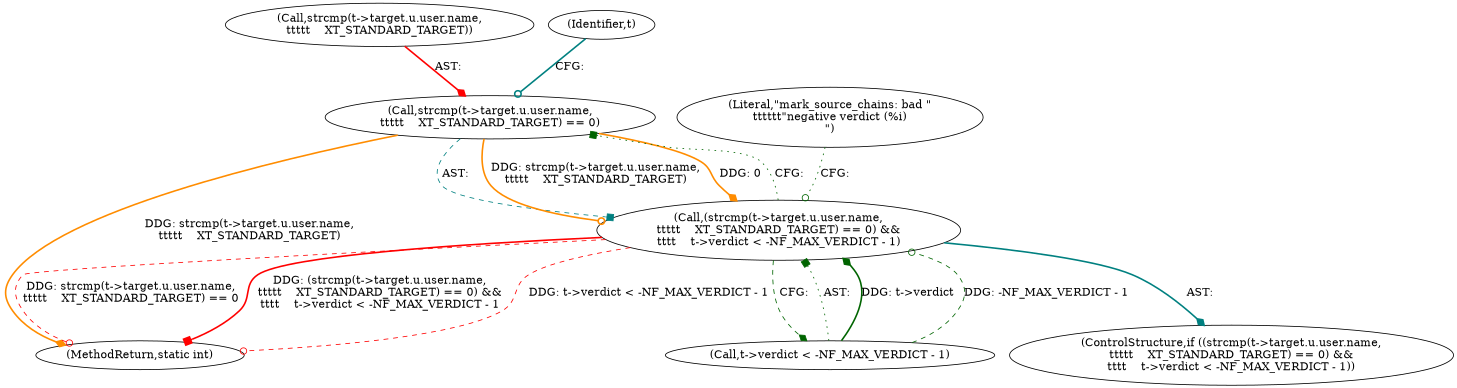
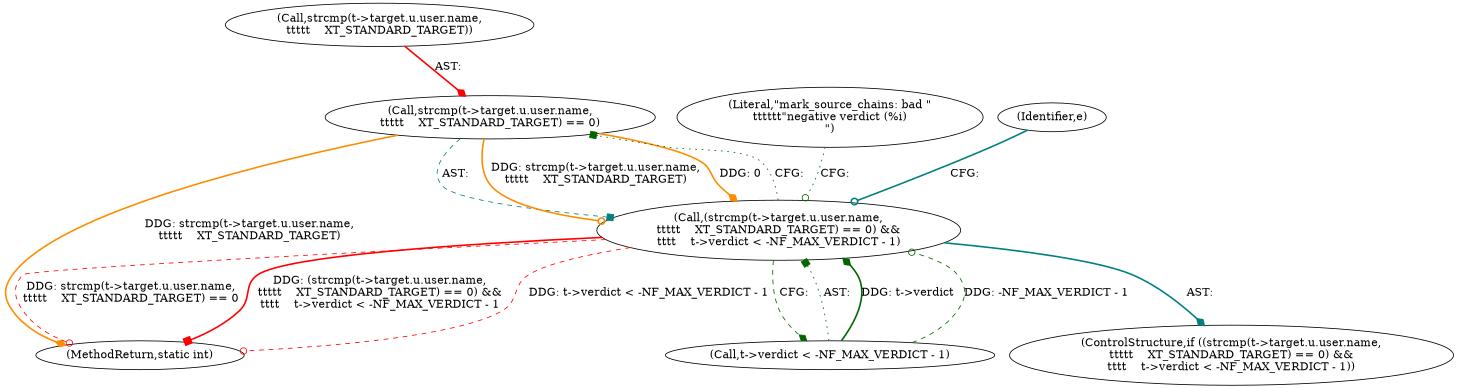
node "(Identifier,t)": removed
node "(Identifier,e)": added
